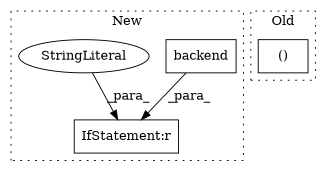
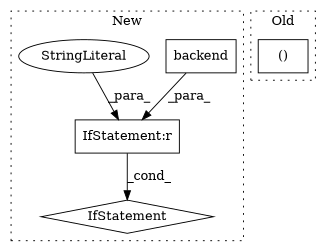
node "IfStatement": added
